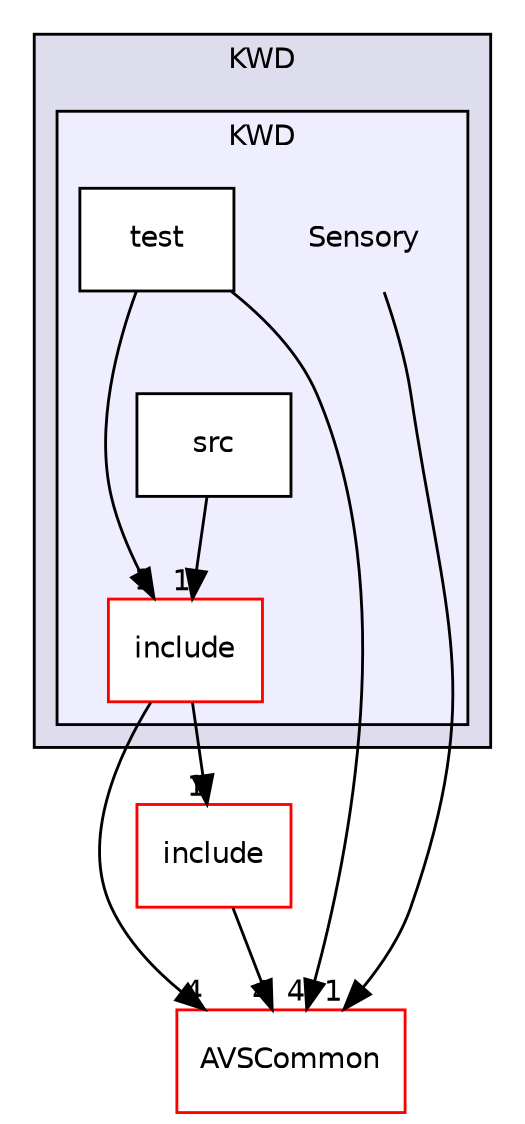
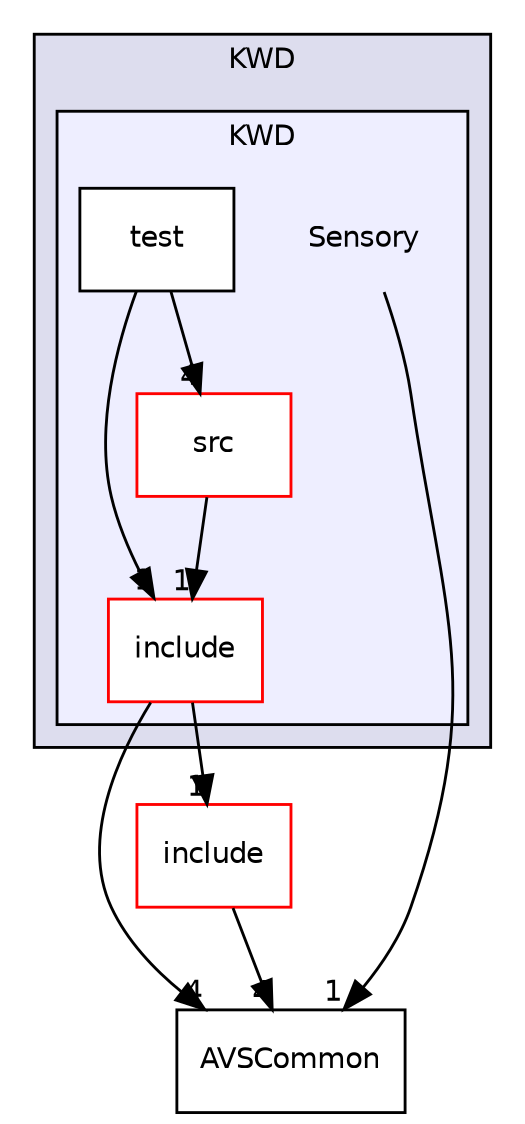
node "src": color black -> red
edge "test" -> "AVSCommon": now "test" -> "src"
node "AVSCommon": color red -> black
